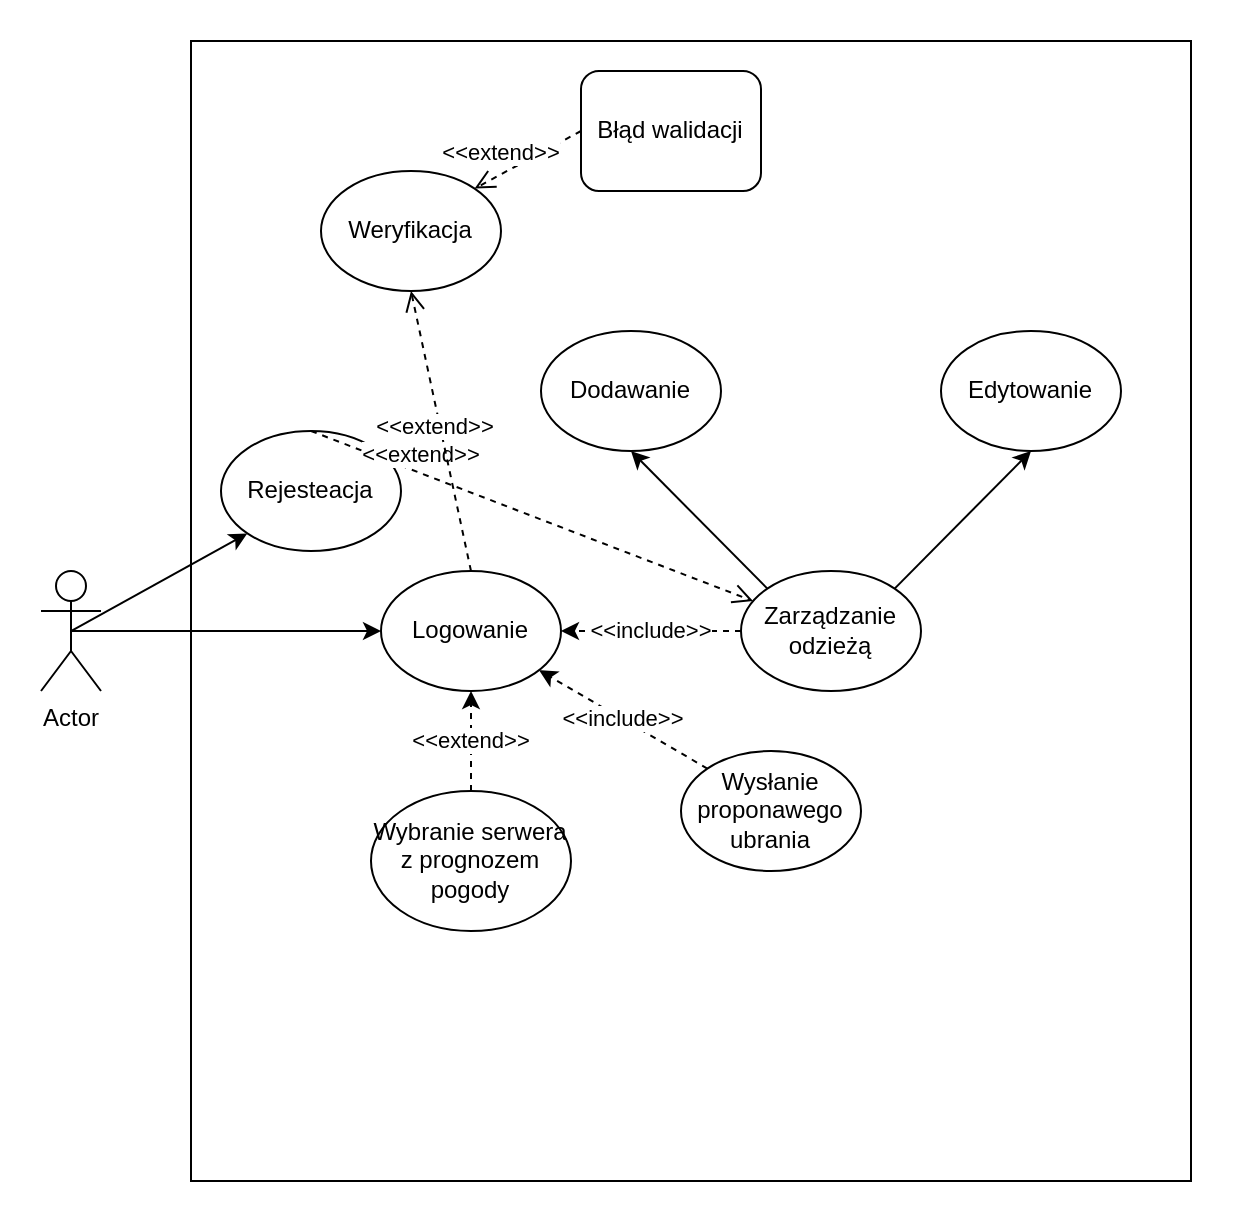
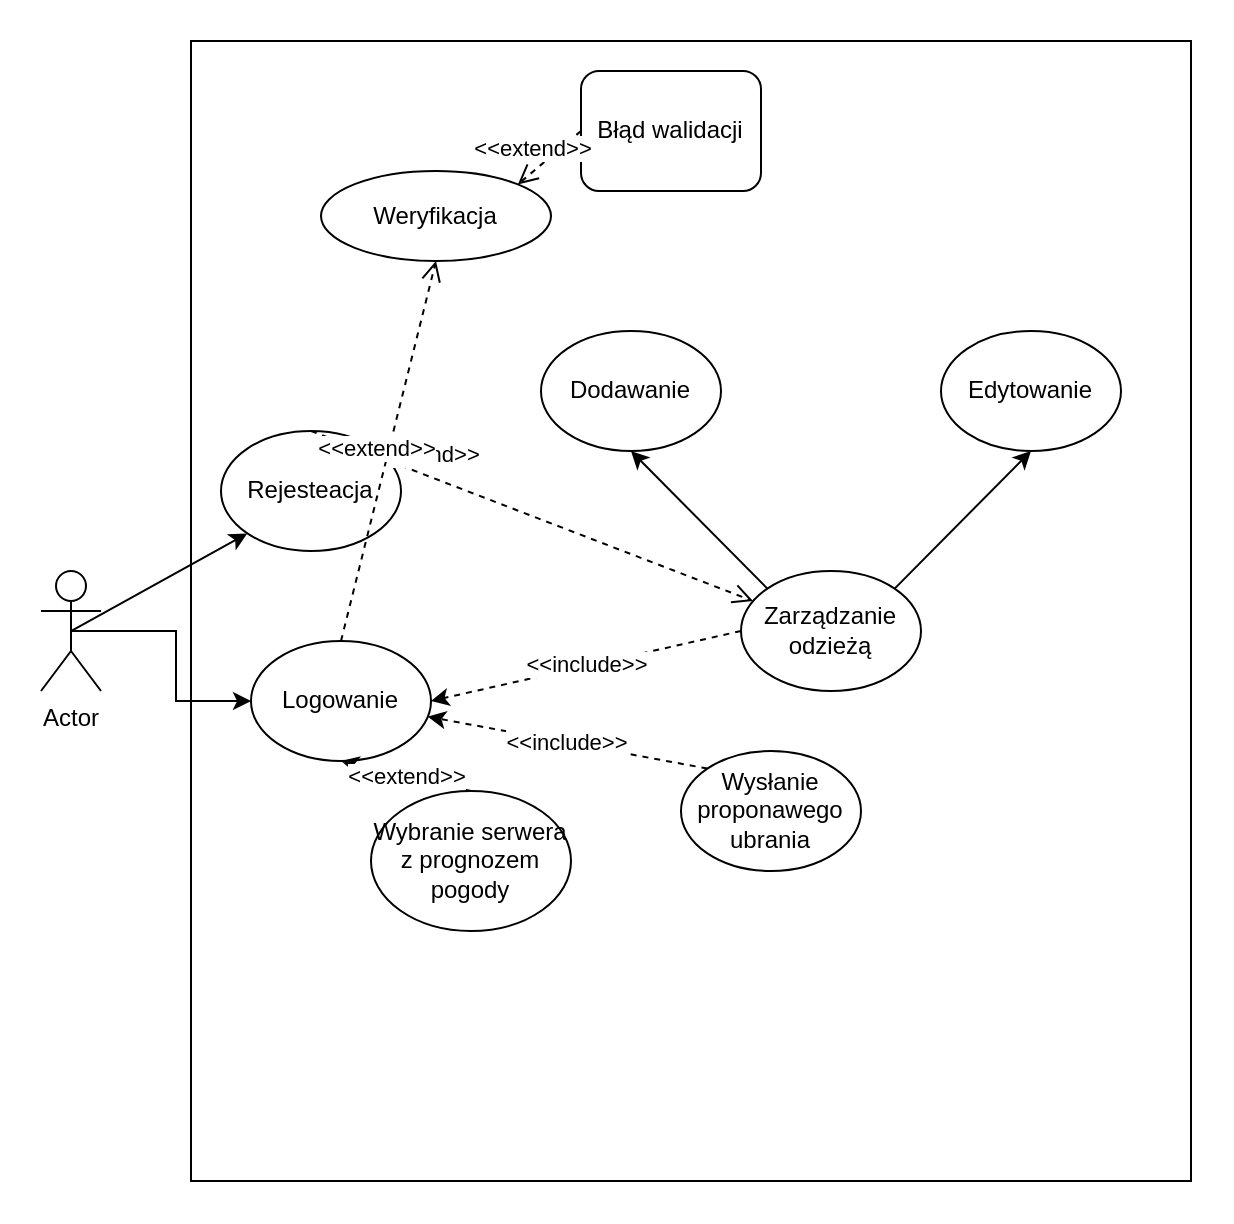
node "Weryfikacja": size 180x120 -> 230x90
node "Logowanie": moved (471, 631) -> (341, 701)
